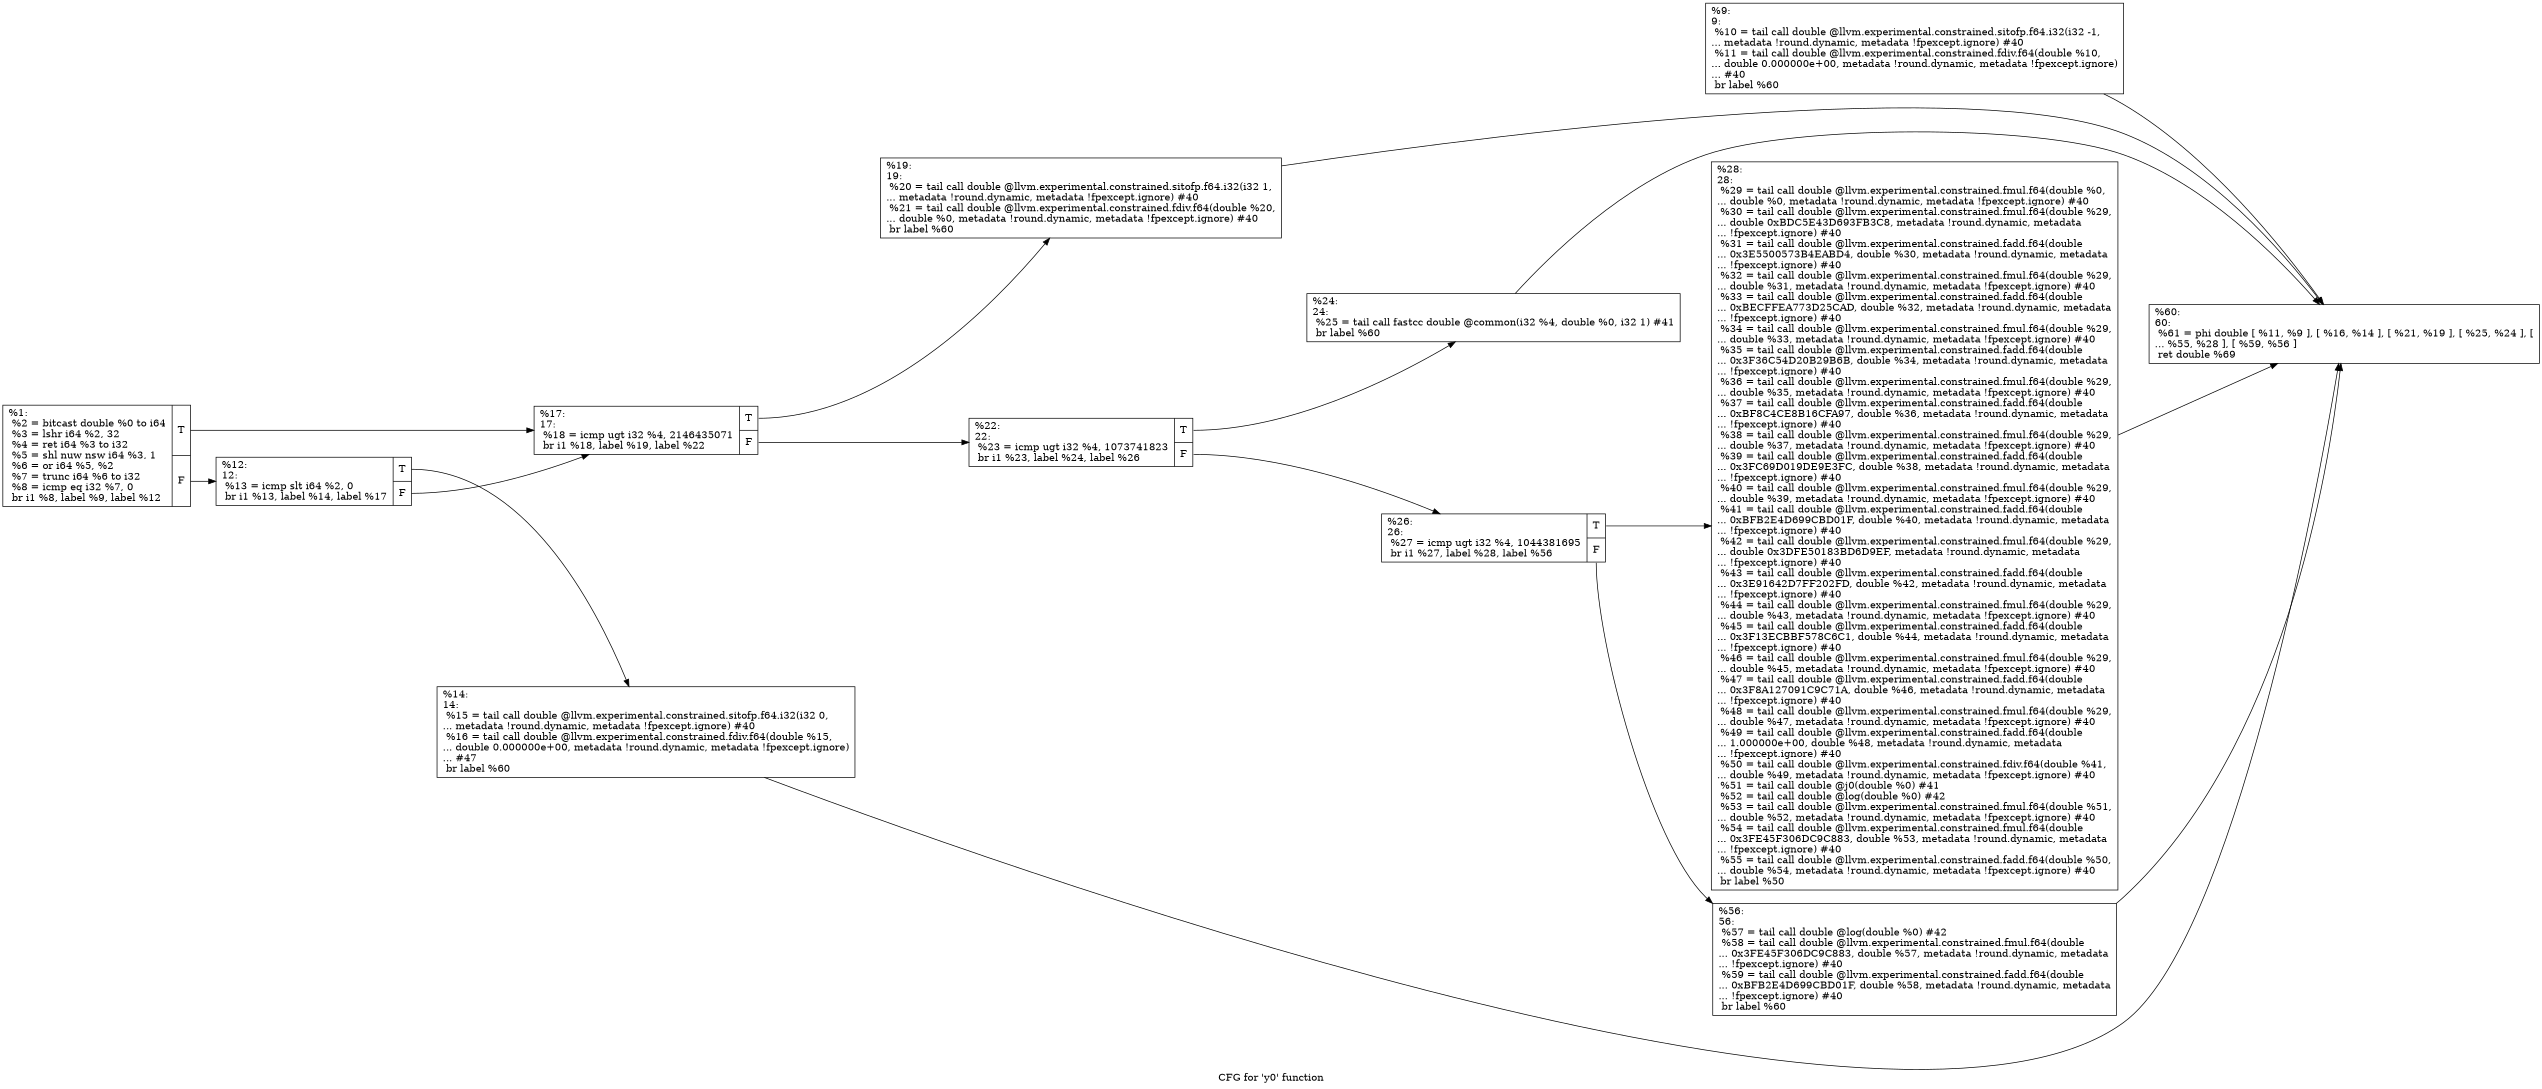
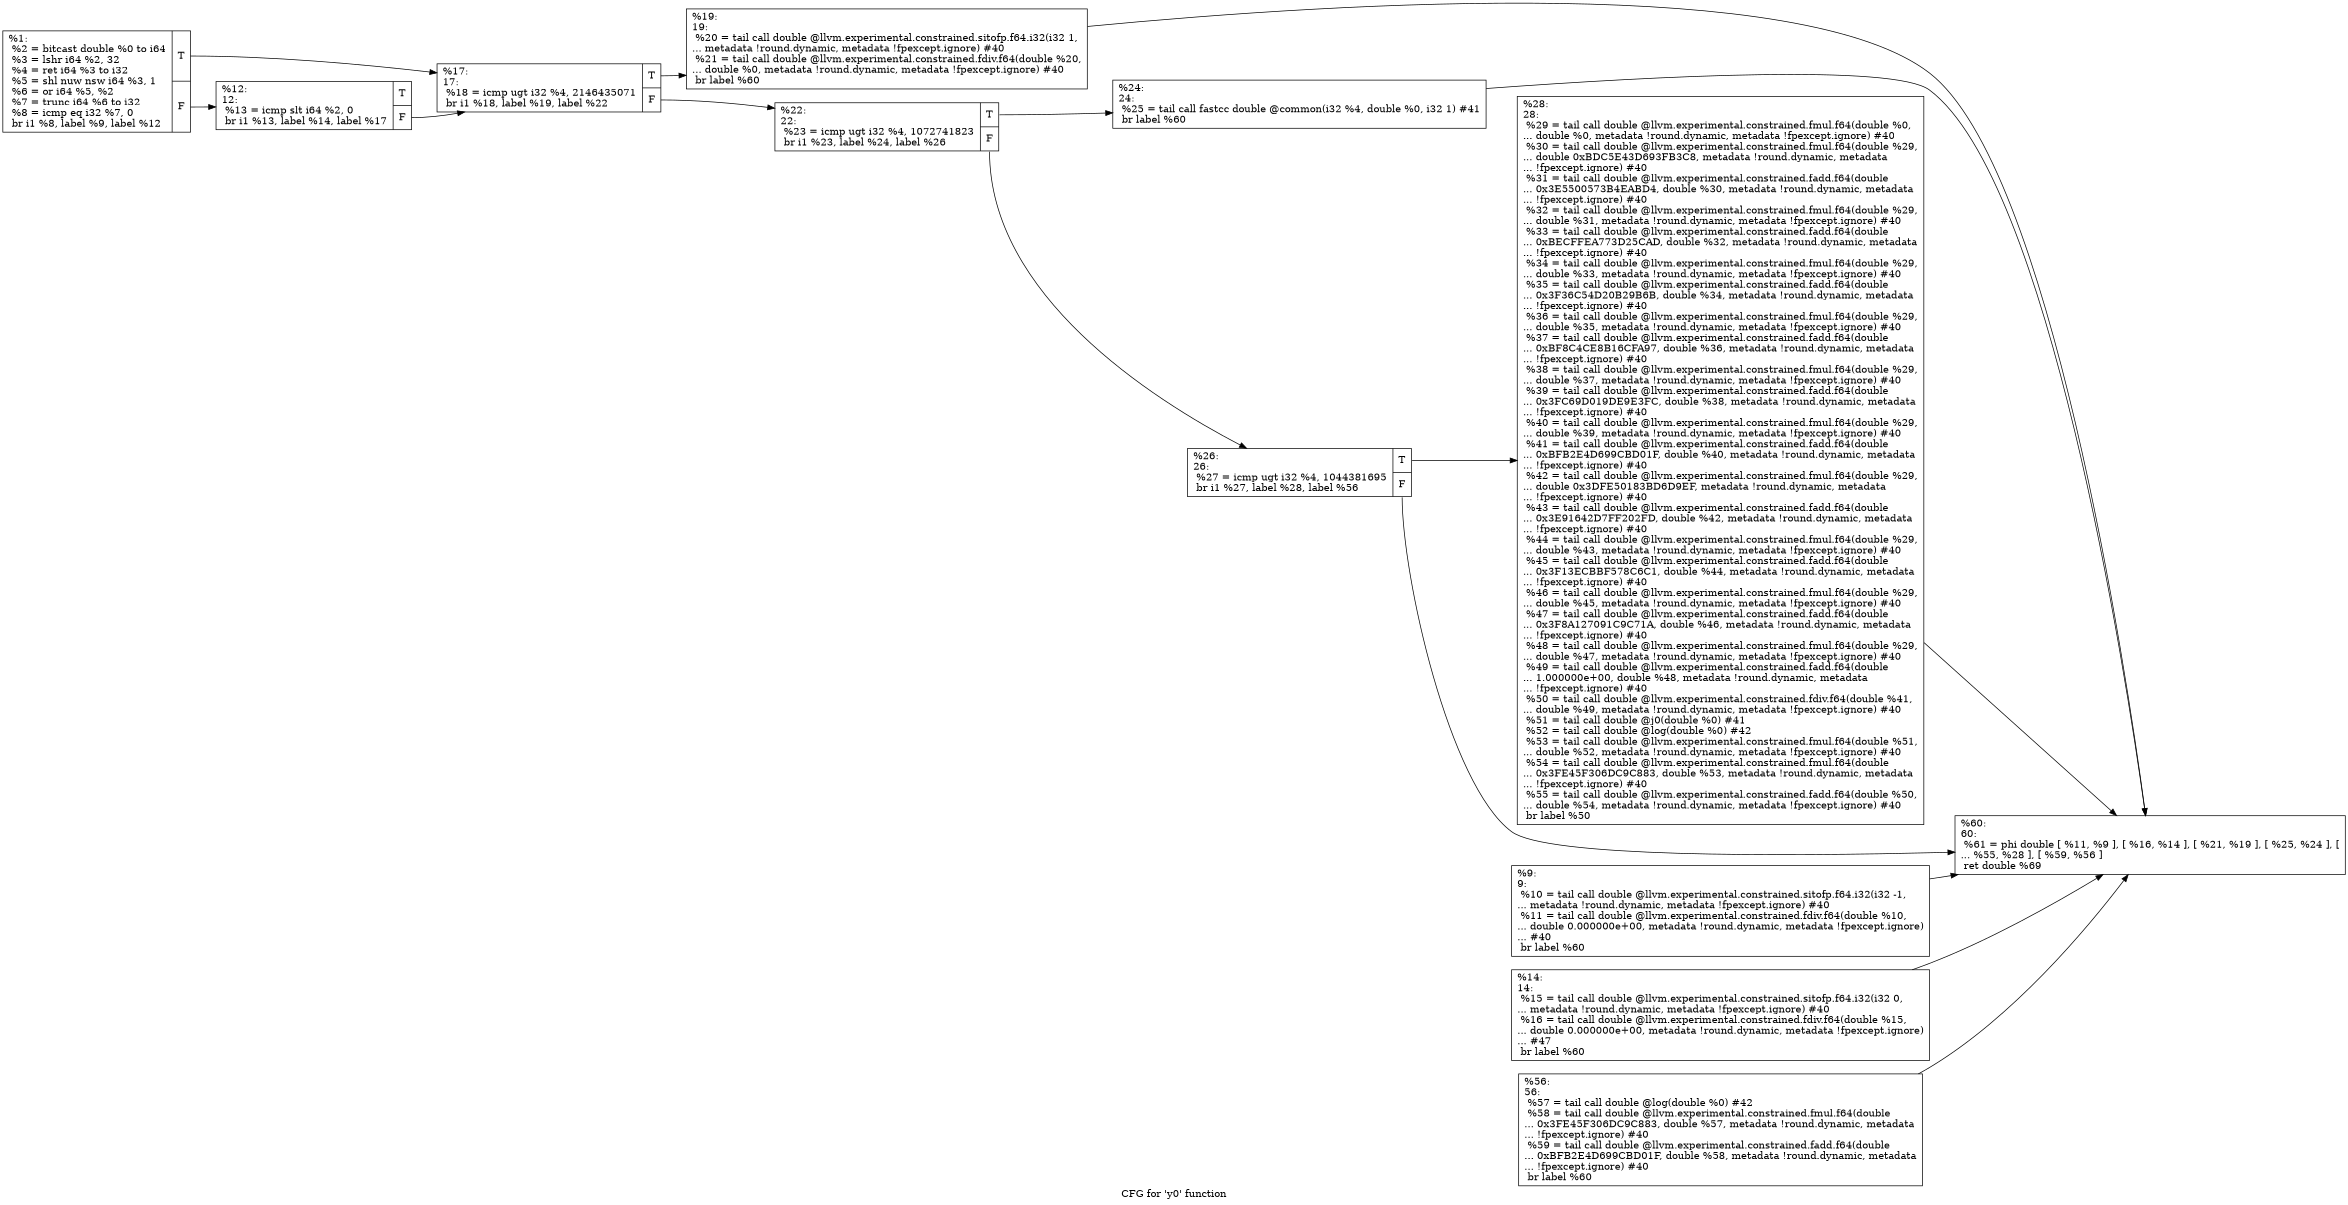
node "%22:": text "%23 = icmp ugt i32 %4, 1073741823" -> "%23 = icmp ugt i32 %4, 1072741823"
edge "%12:" -> "%14:": removed
edge "%26:" -> "%56:": now "%26:" -> "%60:"
